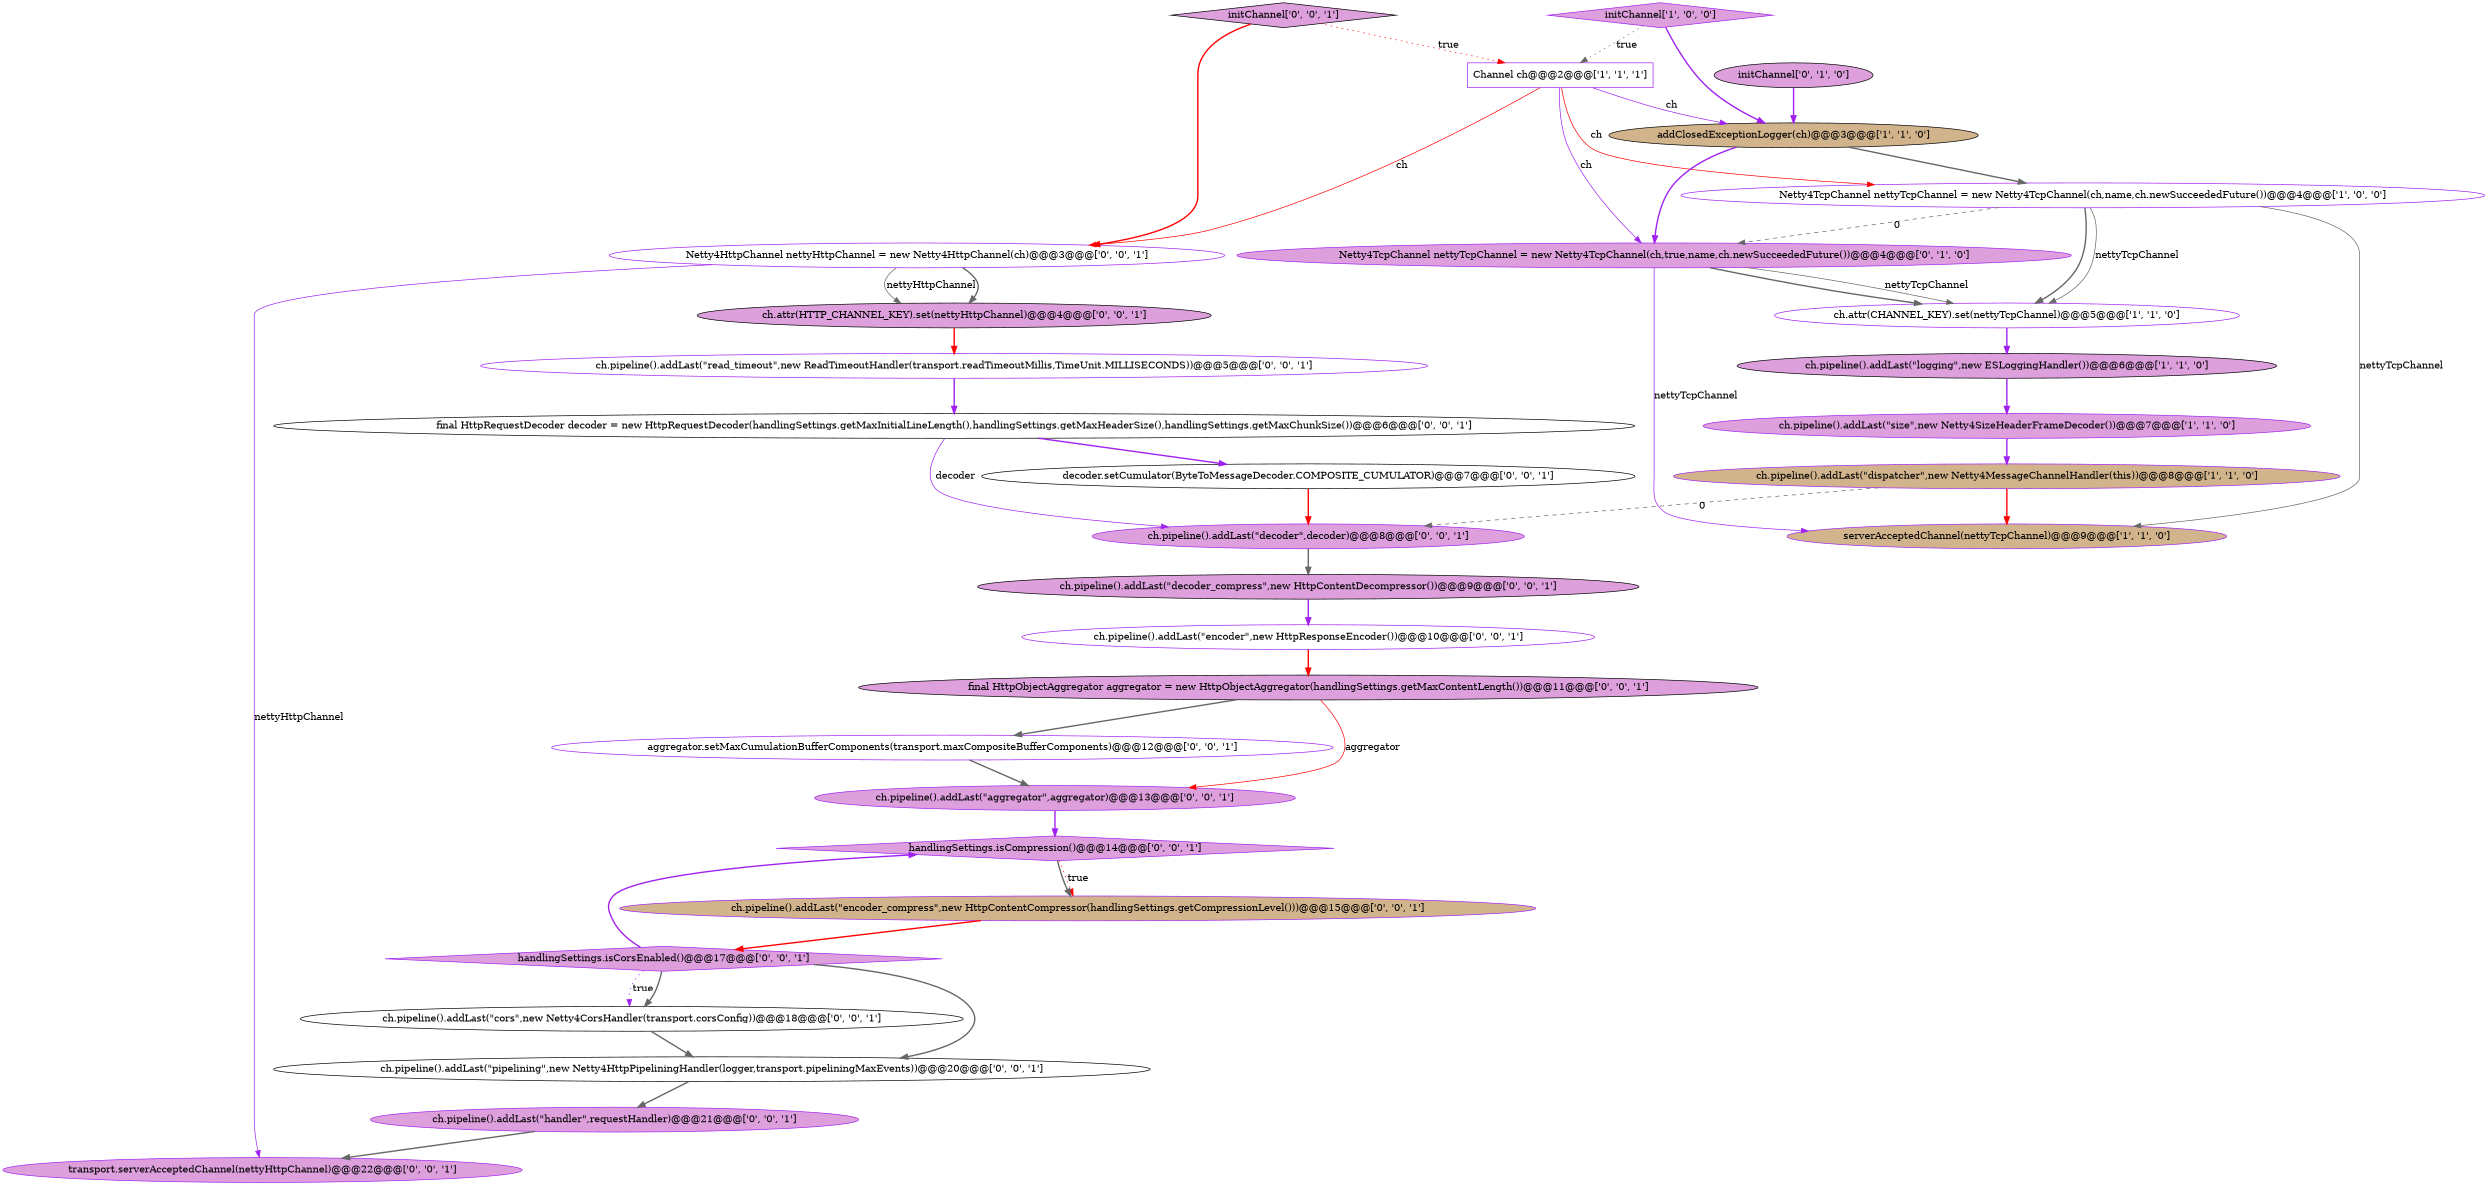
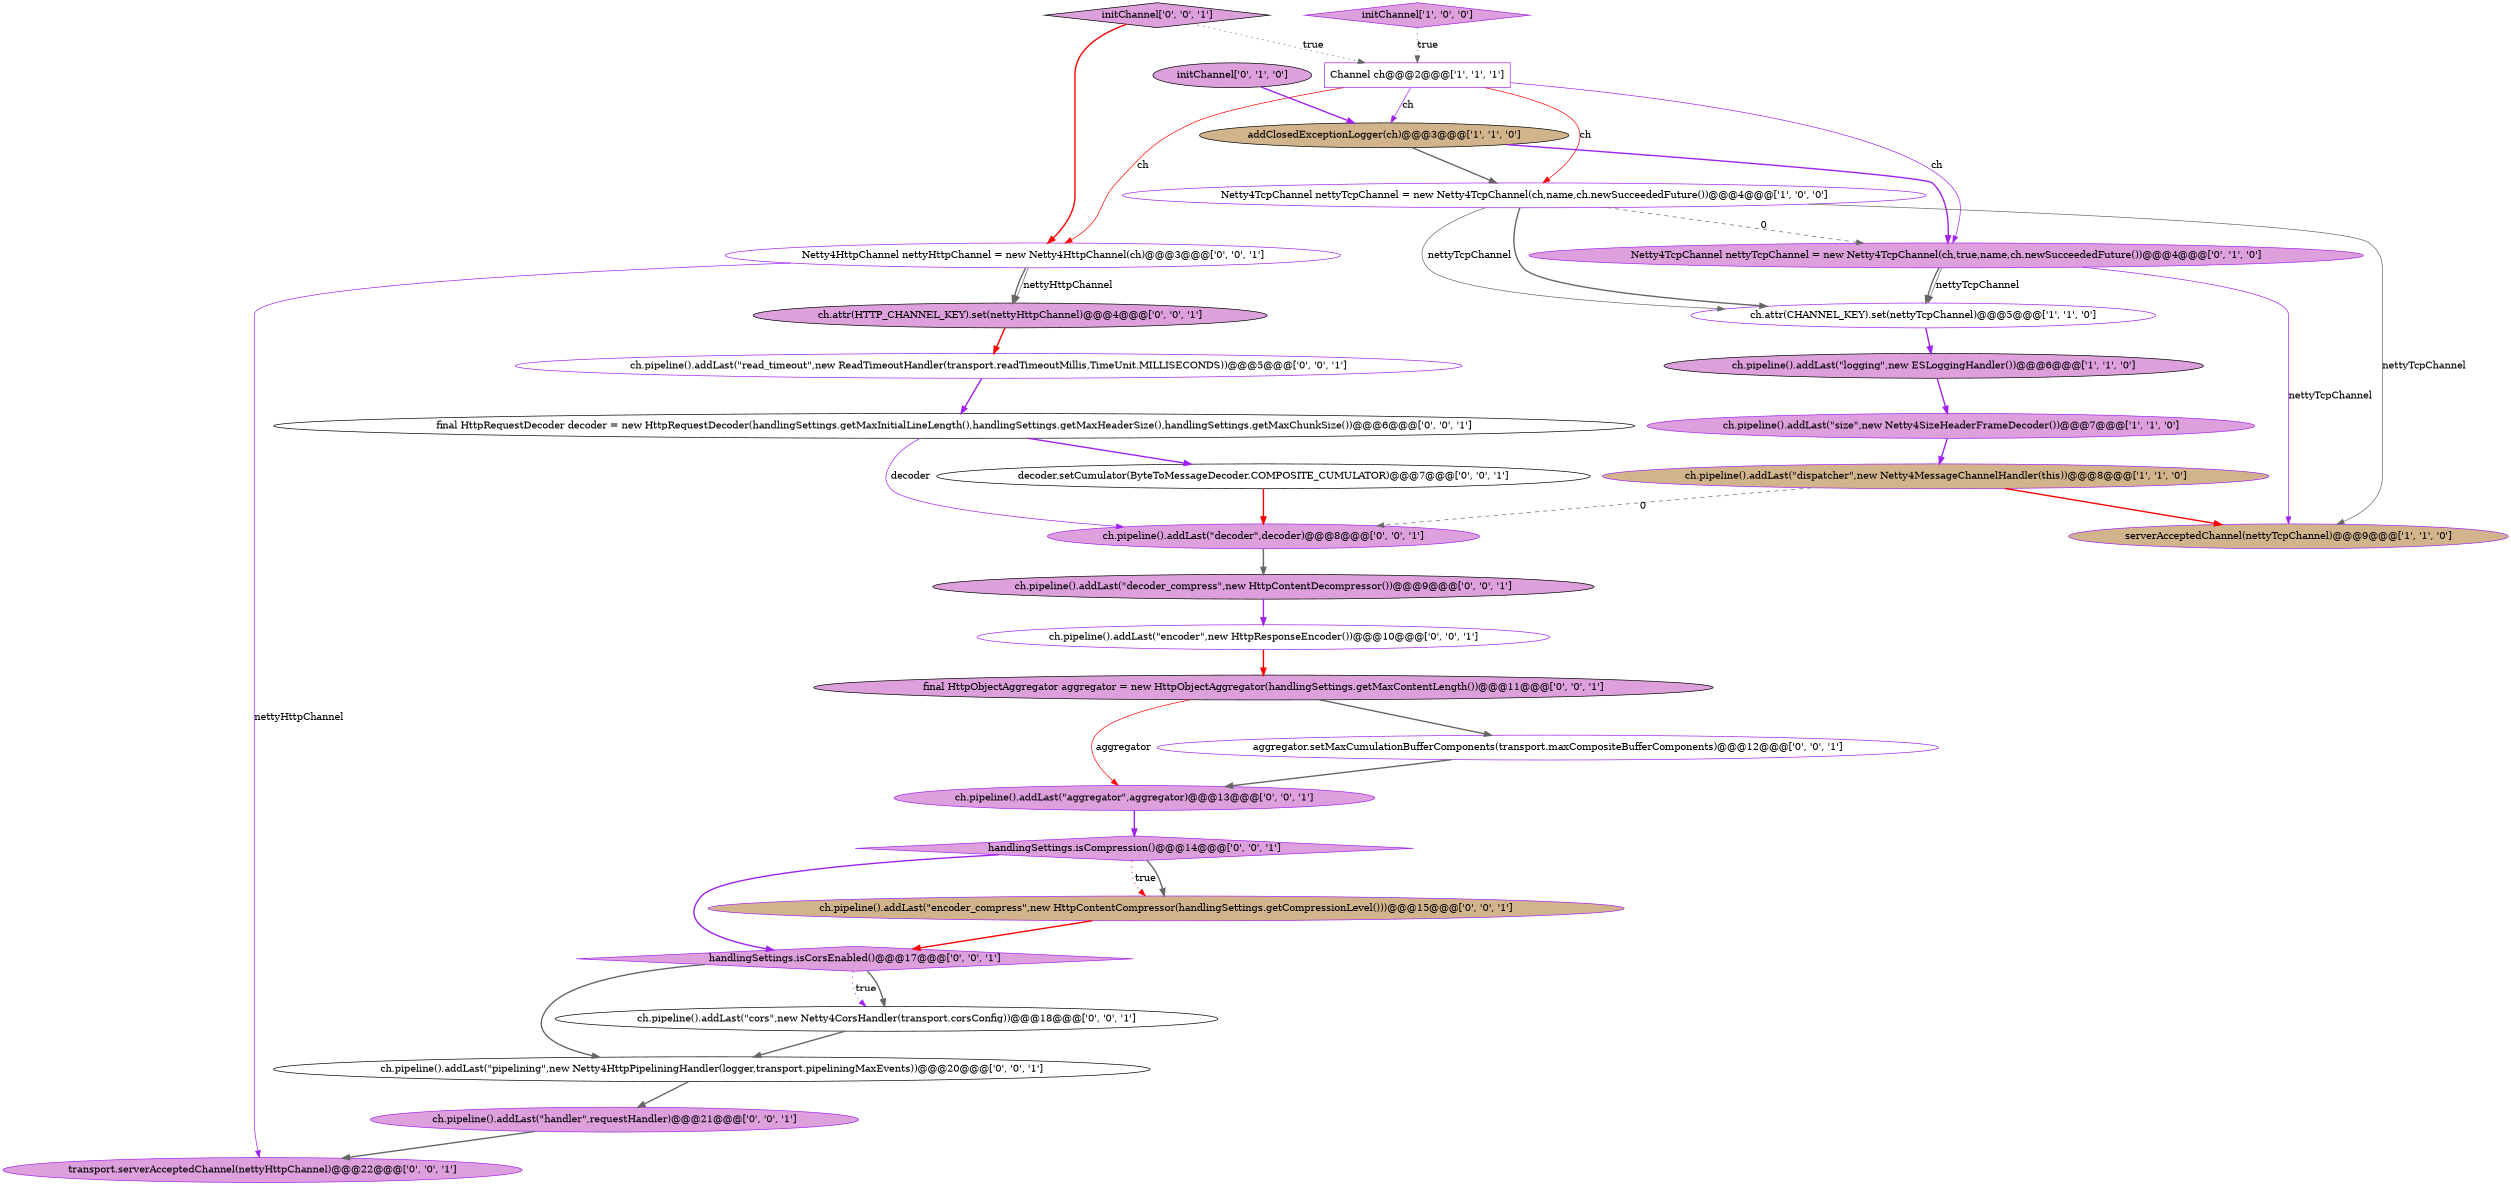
edge "initChannel['0', '0', '1']" -> "Channel ch@@@2@@@['1', '1', '1']": color red -> gray40
edge "initChannel['1', '0', '0']" -> "addClosedExceptionLogger(ch)@@@3@@@['1', '1', '0']": removed
edge "handlingSettings.isCorsEnabled()@@@17@@@['0', '0', '1']" -> "handlingSettings.isCompression()@@@14@@@['0', '0', '1']": reversed
